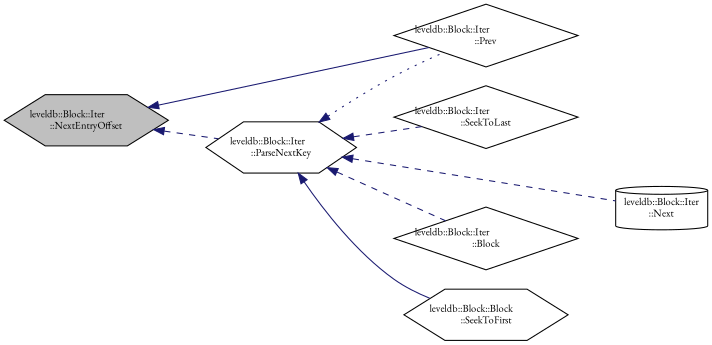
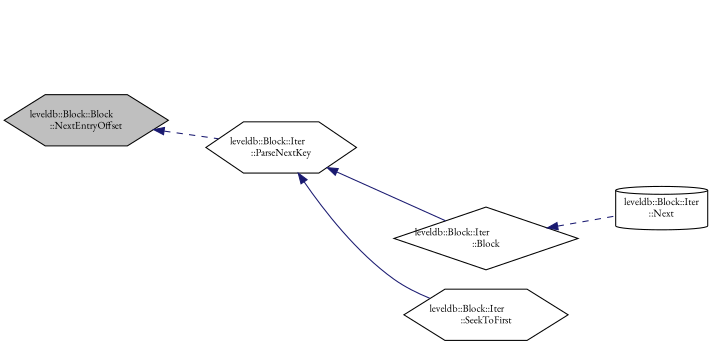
node "leveldb::Block::Iter ::Prev": removed
node "leveldb::Block::Iter ::SeekToLast": removed
node "leveldb::Block::Iter ::NextEntryOffset": label "leveldb::Block::Iter ::NextEntryOffset" -> "leveldb::Block::Block ::NextEntryOffset"
edge "leveldb::Block::Iter ::Next" -> "leveldb::Block::Iter ::ParseNextKey": now "leveldb::Block::Iter ::Next" -> "leveldb::Block::Iter ::Block"
edge "leveldb::Block::Iter ::Block" -> "leveldb::Block::Iter ::ParseNextKey": style dashed -> solid
node "leveldb::Block::Block ::SeekToFirst": label "leveldb::Block::Block ::SeekToFirst" -> "leveldb::Block::Iter ::SeekToFirst"
